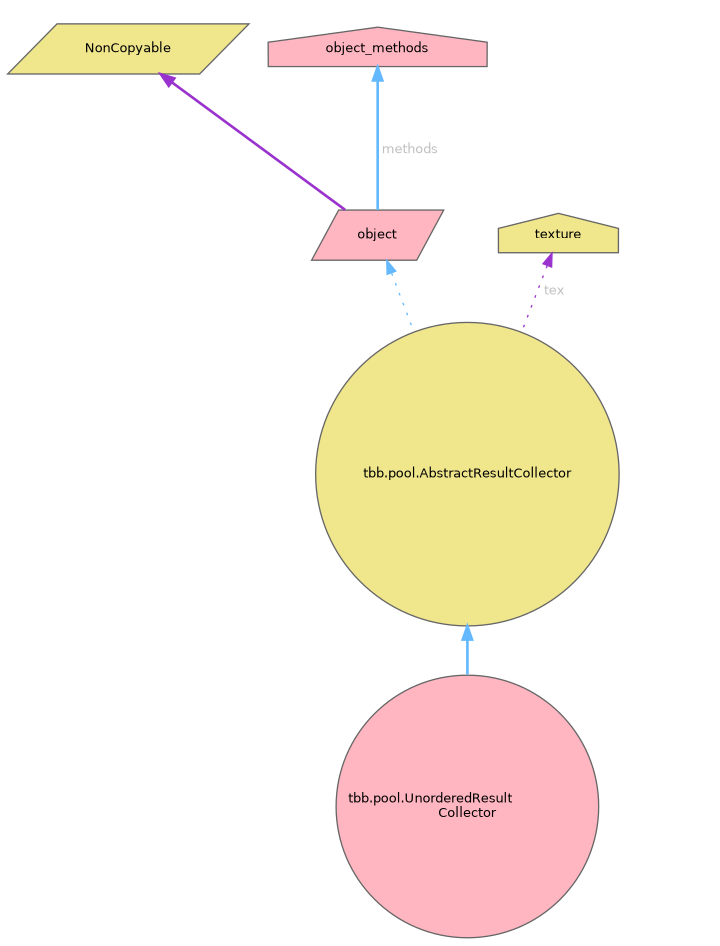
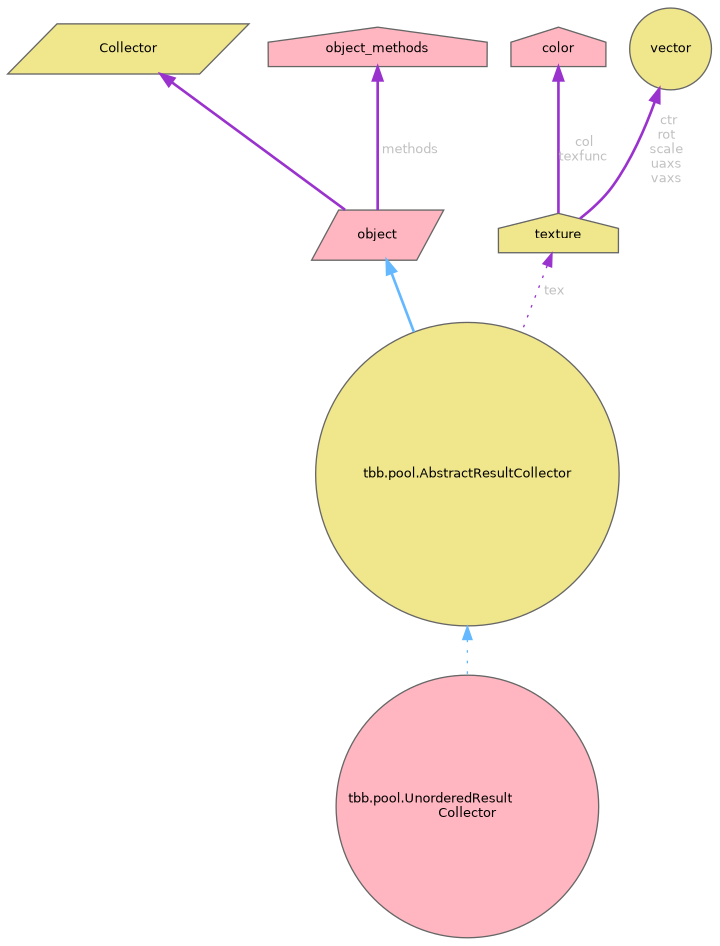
node "NonCopyable": label "NonCopyable" -> "Collector"
node "color": added
node "vector": added
edge "object" -> "object_methods": color steelblue1 -> darkorchid3
edge "tbb.pool.AbstractResultCollector" -> "object": style dotted -> bold
edge "tbb.pool.UnorderedResult Collector" -> "tbb.pool.AbstractResultCollector": style bold -> dotted
